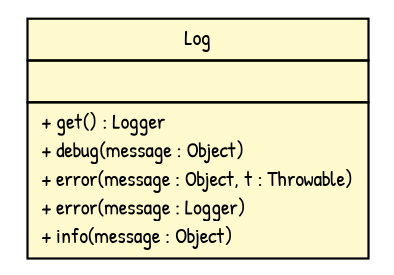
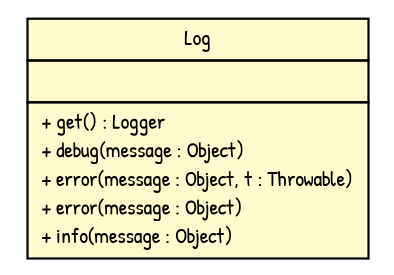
node "Log": text "+ error(message : Logger)" -> "+ error(message : Object)"
